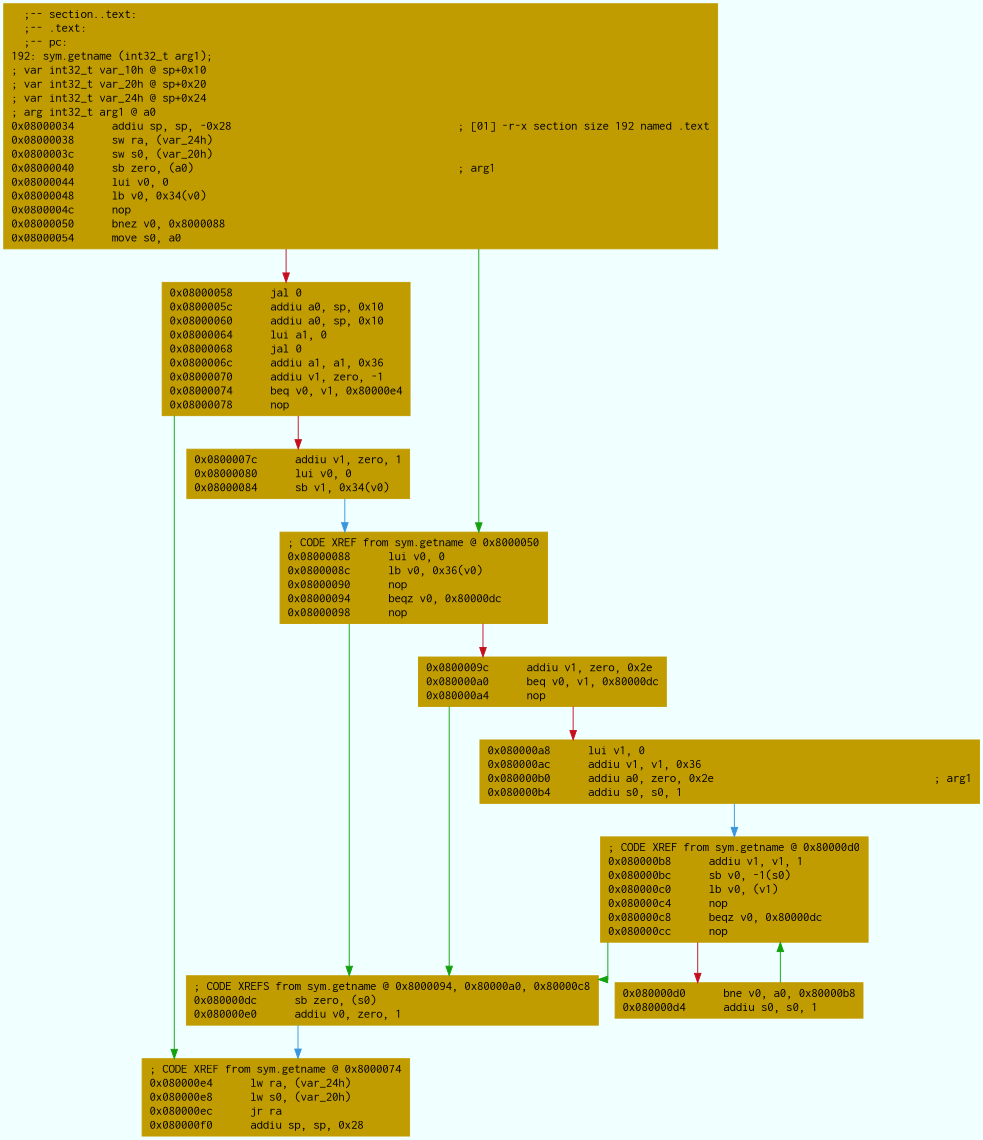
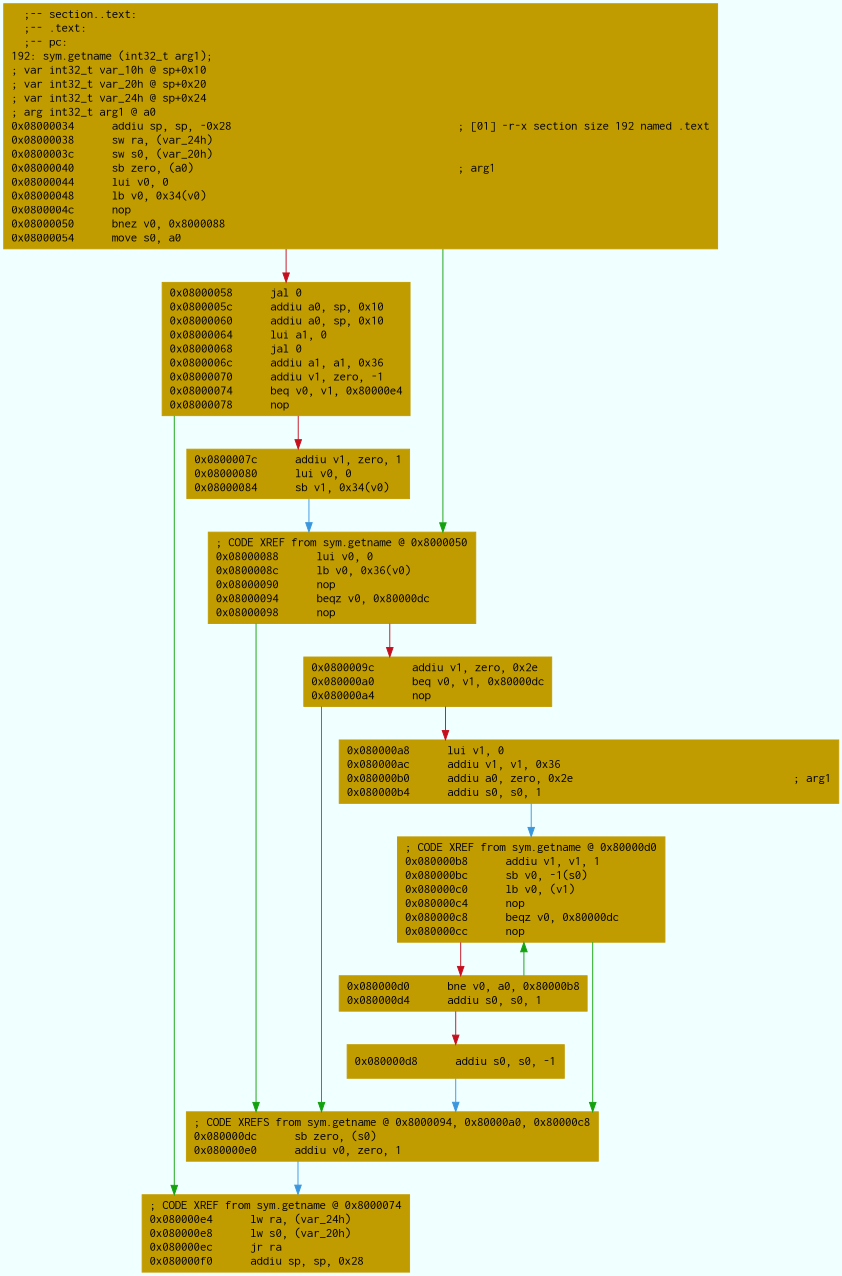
node "0x080000d8      addiu s0, s0, -1": added
